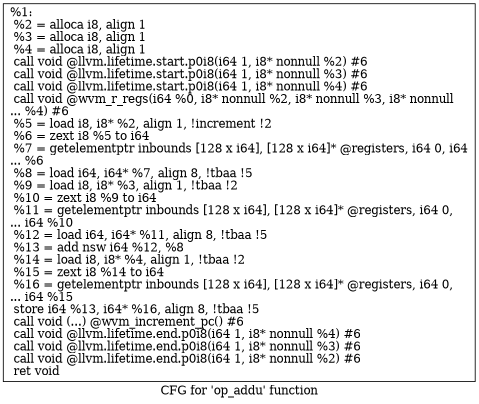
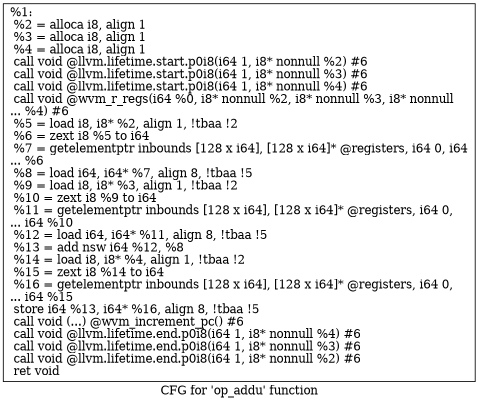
node "%1:": text "%5 = load i8, i8* %2, align 1, !increment !2" -> "%5 = load i8, i8* %2, align 1, !tbaa !2"
